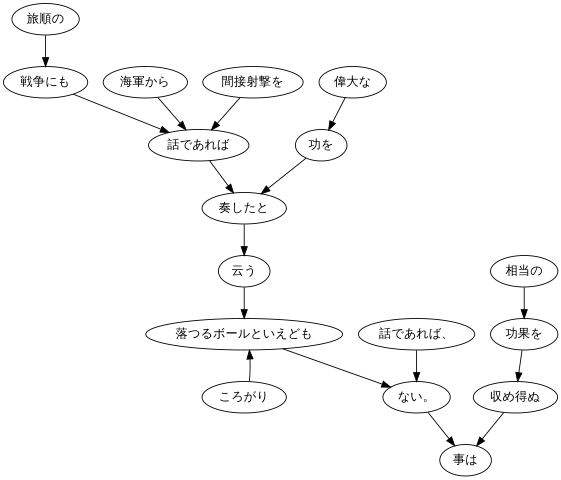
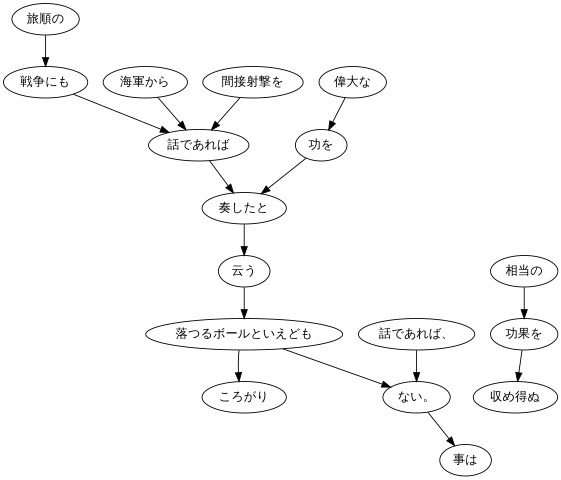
edge "ころがり" -> "落つるボールといえども": reversed
edge "収め得ぬ" -> "事は": removed
